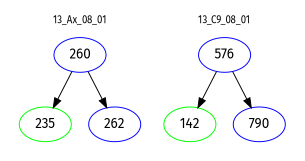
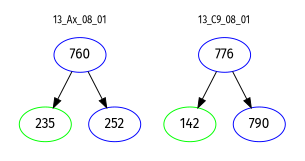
node "260": label "260" -> "760"
node "576": label "576" -> "776"
node "262": label "262" -> "252"
